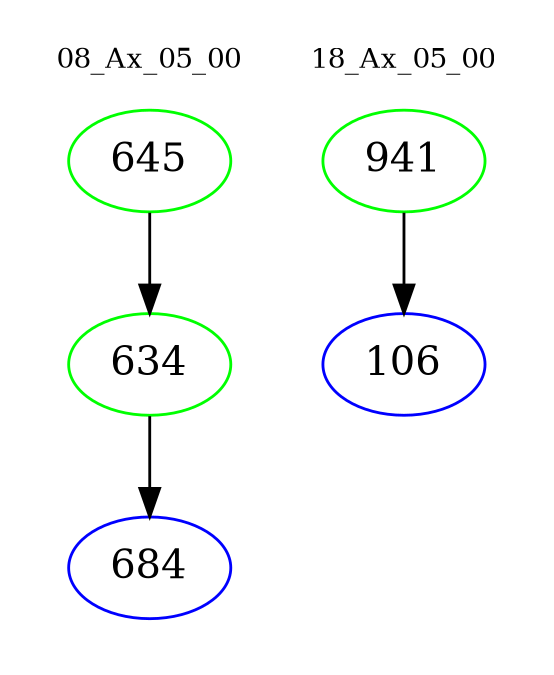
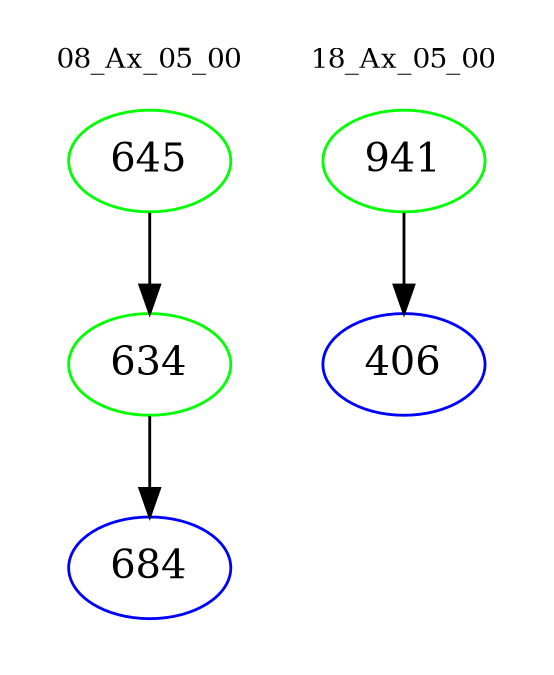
node "106": label "106" -> "406"
